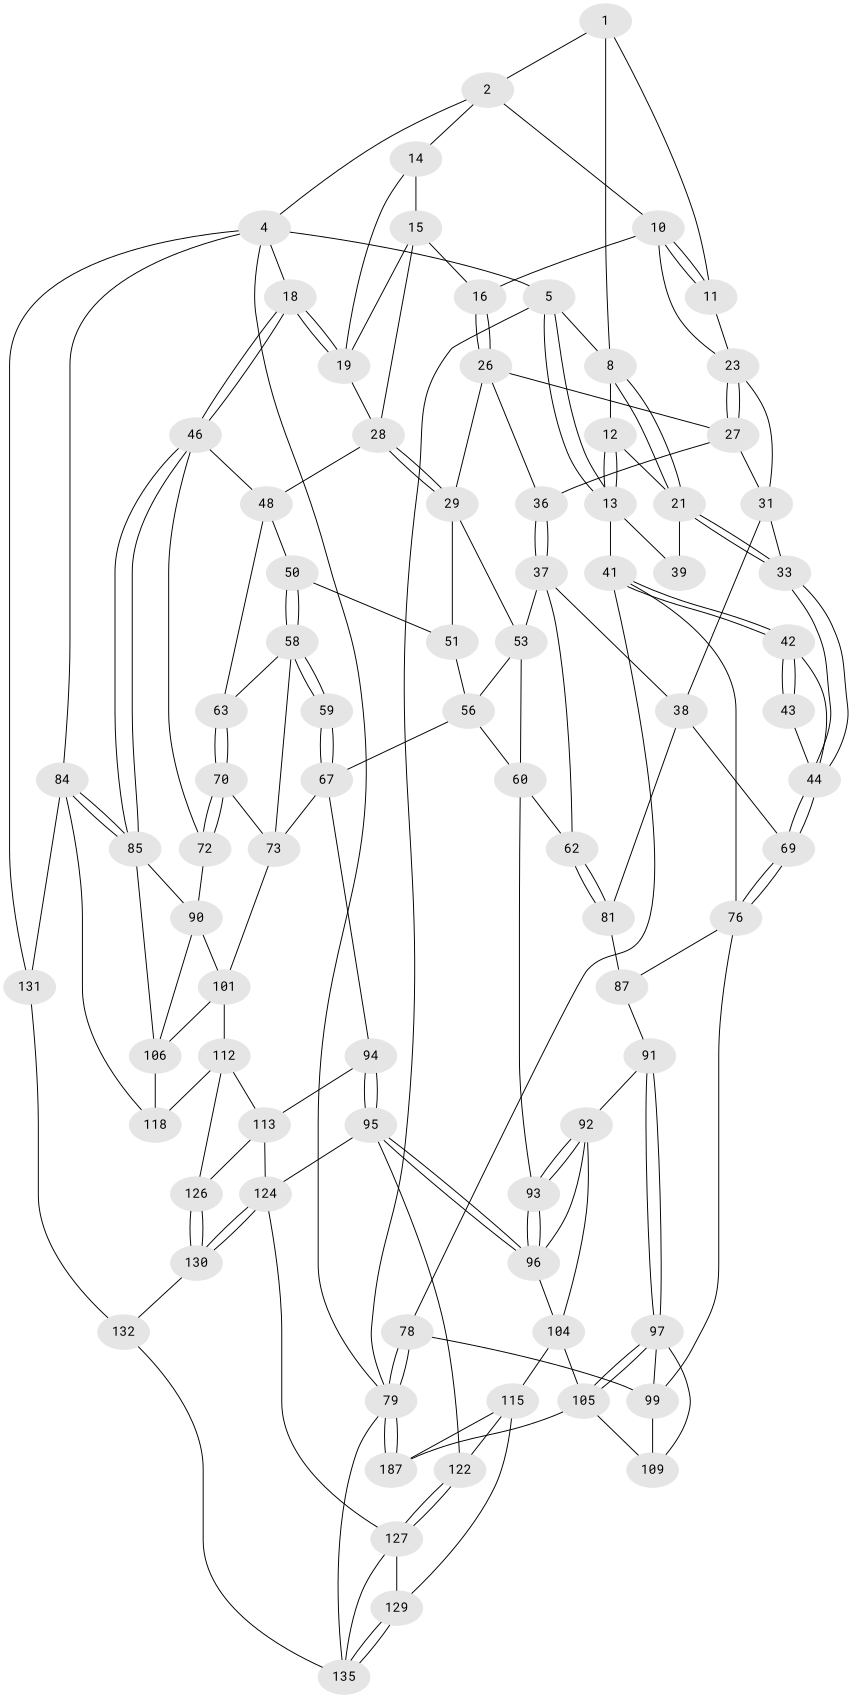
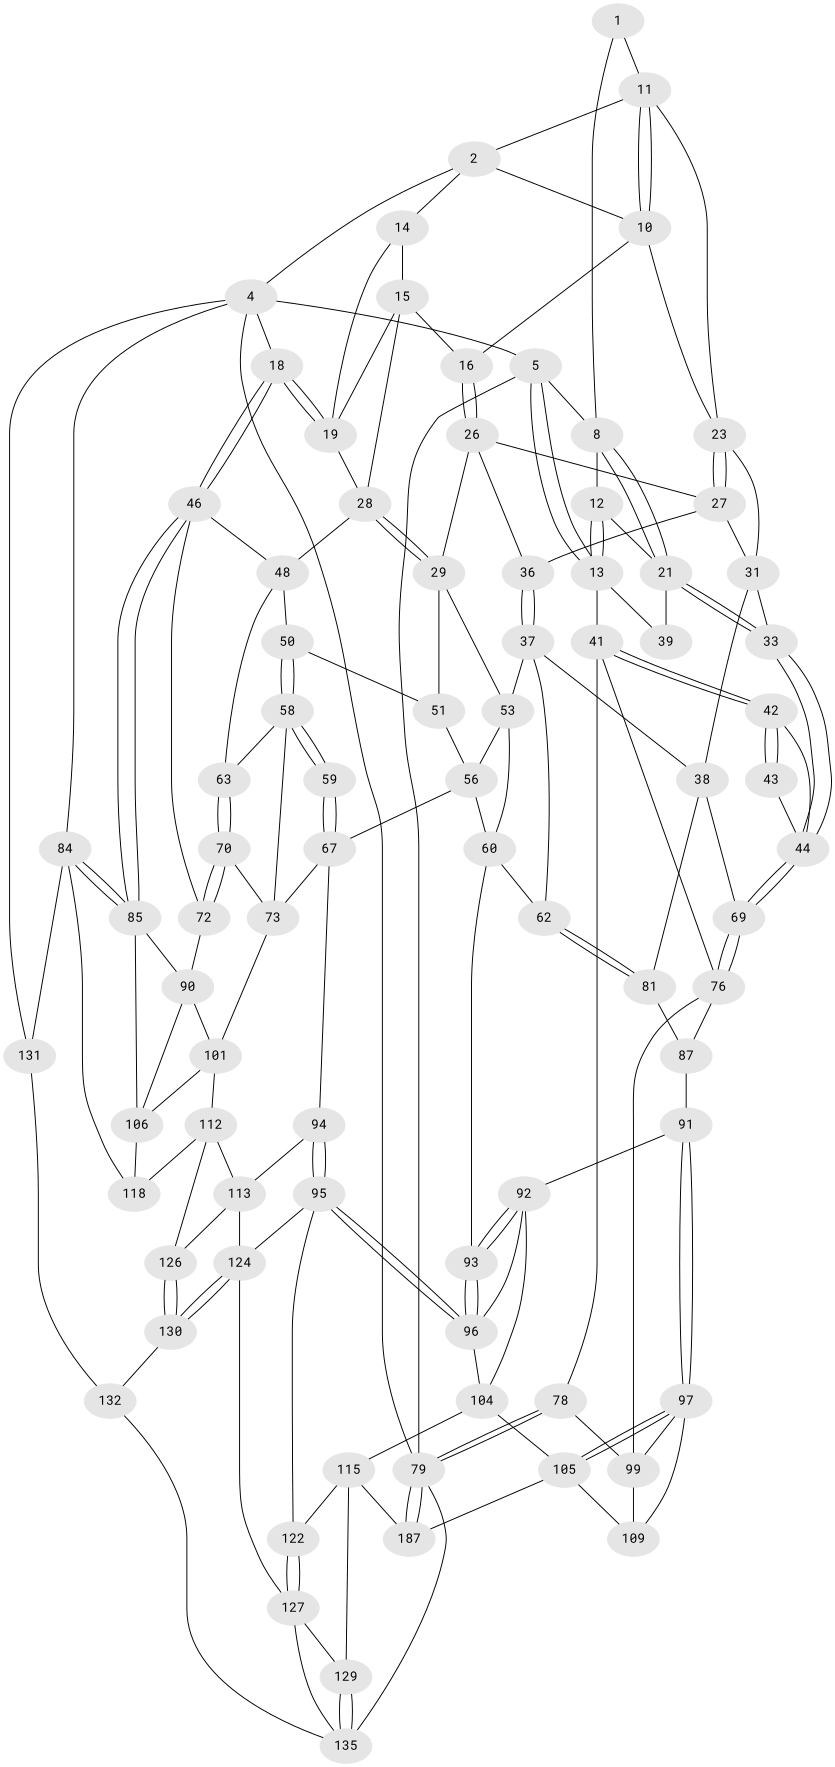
edge "1" -- "2": now "11" -- "2"
